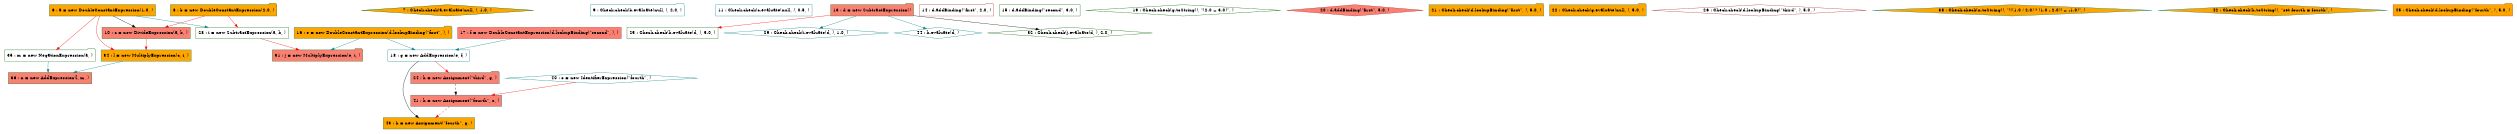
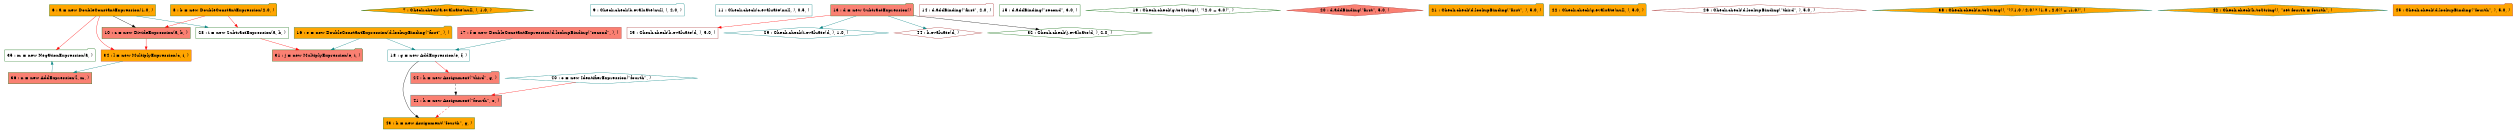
node "25 : Check.check(h.evaluate(d, ), 5.0, )": color darkgreen -> brown
node "44 : h.evaluate(d, )": color teal -> brown
node "34 : l = new MultiplyExpression(c, i, )": color teal -> brown
edge "35 : m = new NegationExpression(a, )" -> "36 : n = new AddExpression(l, m, )": reversed
